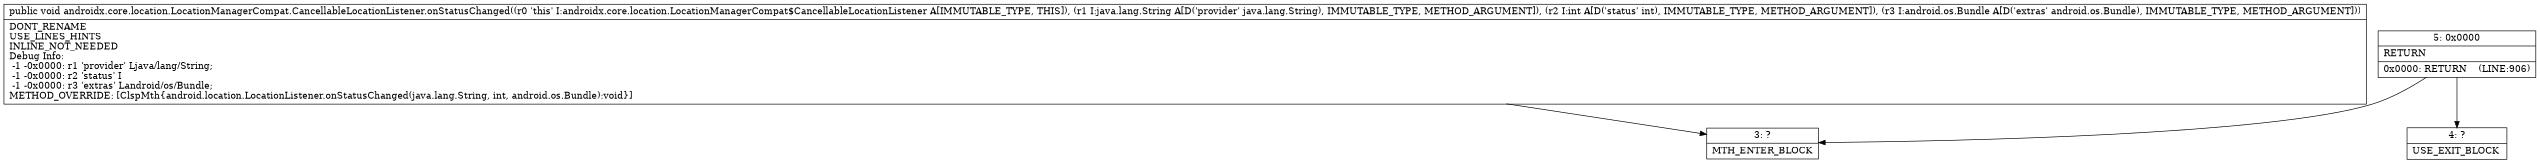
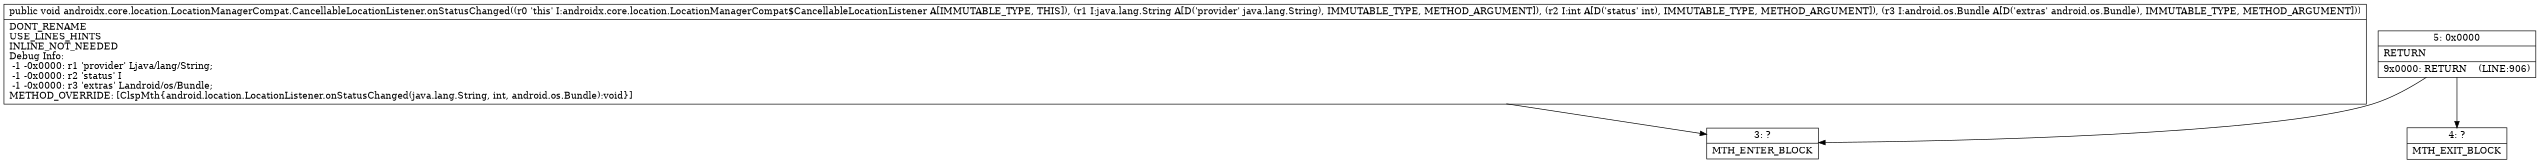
node "5: 0x0000": text "0x0000: RETURN    (LINE:906)" -> "9x0000: RETURN    (LINE:906)"
node "4: ?": text "USE_EXIT_BLOCK" -> "MTH_EXIT_BLOCK"
